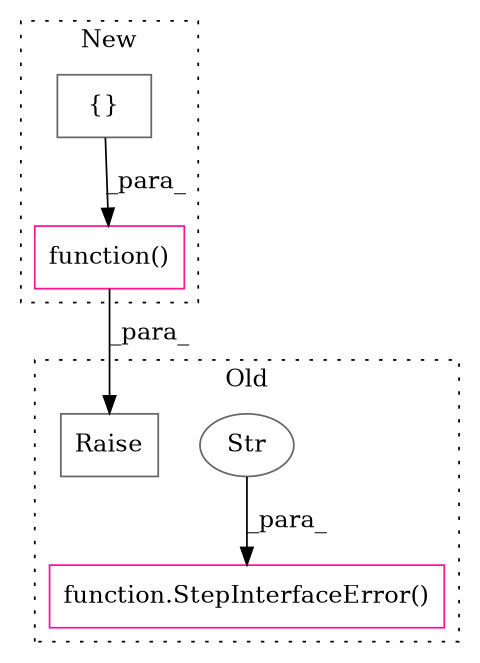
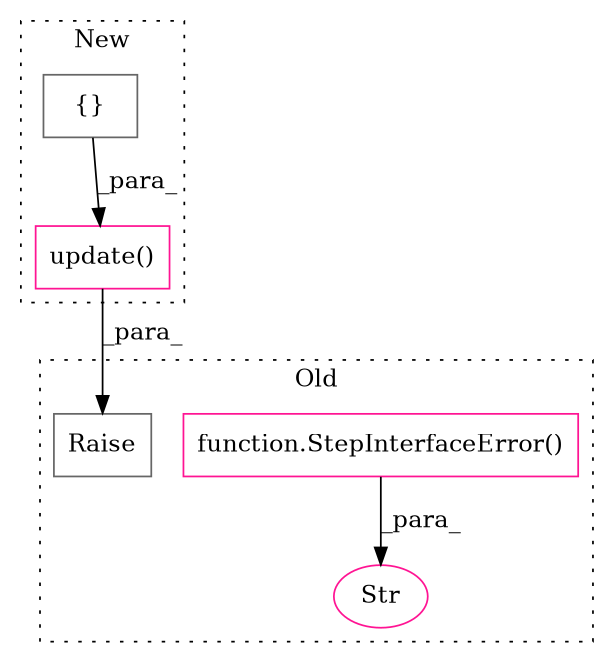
node "function()": label "function()" -> "update()"
node "Str": color gray40 -> deeppink
edge "Str" -> "function.StepInterfaceError()": reversed
